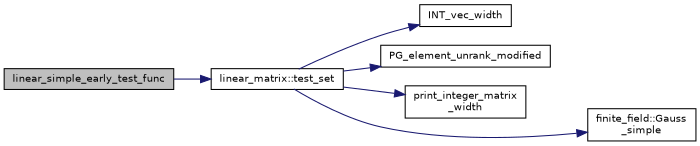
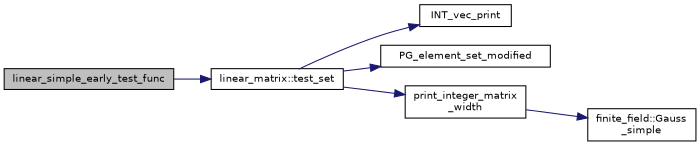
node "INT_vec_width": label "INT_vec_width" -> "INT_vec_print"
node "PG_element_unrank_modified": label "PG_element_unrank_modified" -> "PG_element_set_modified"
edge "linear_matrix::test_set" -> "finite_field::Gauss _simple": now "print_integer_matrix _width" -> "finite_field::Gauss _simple"
